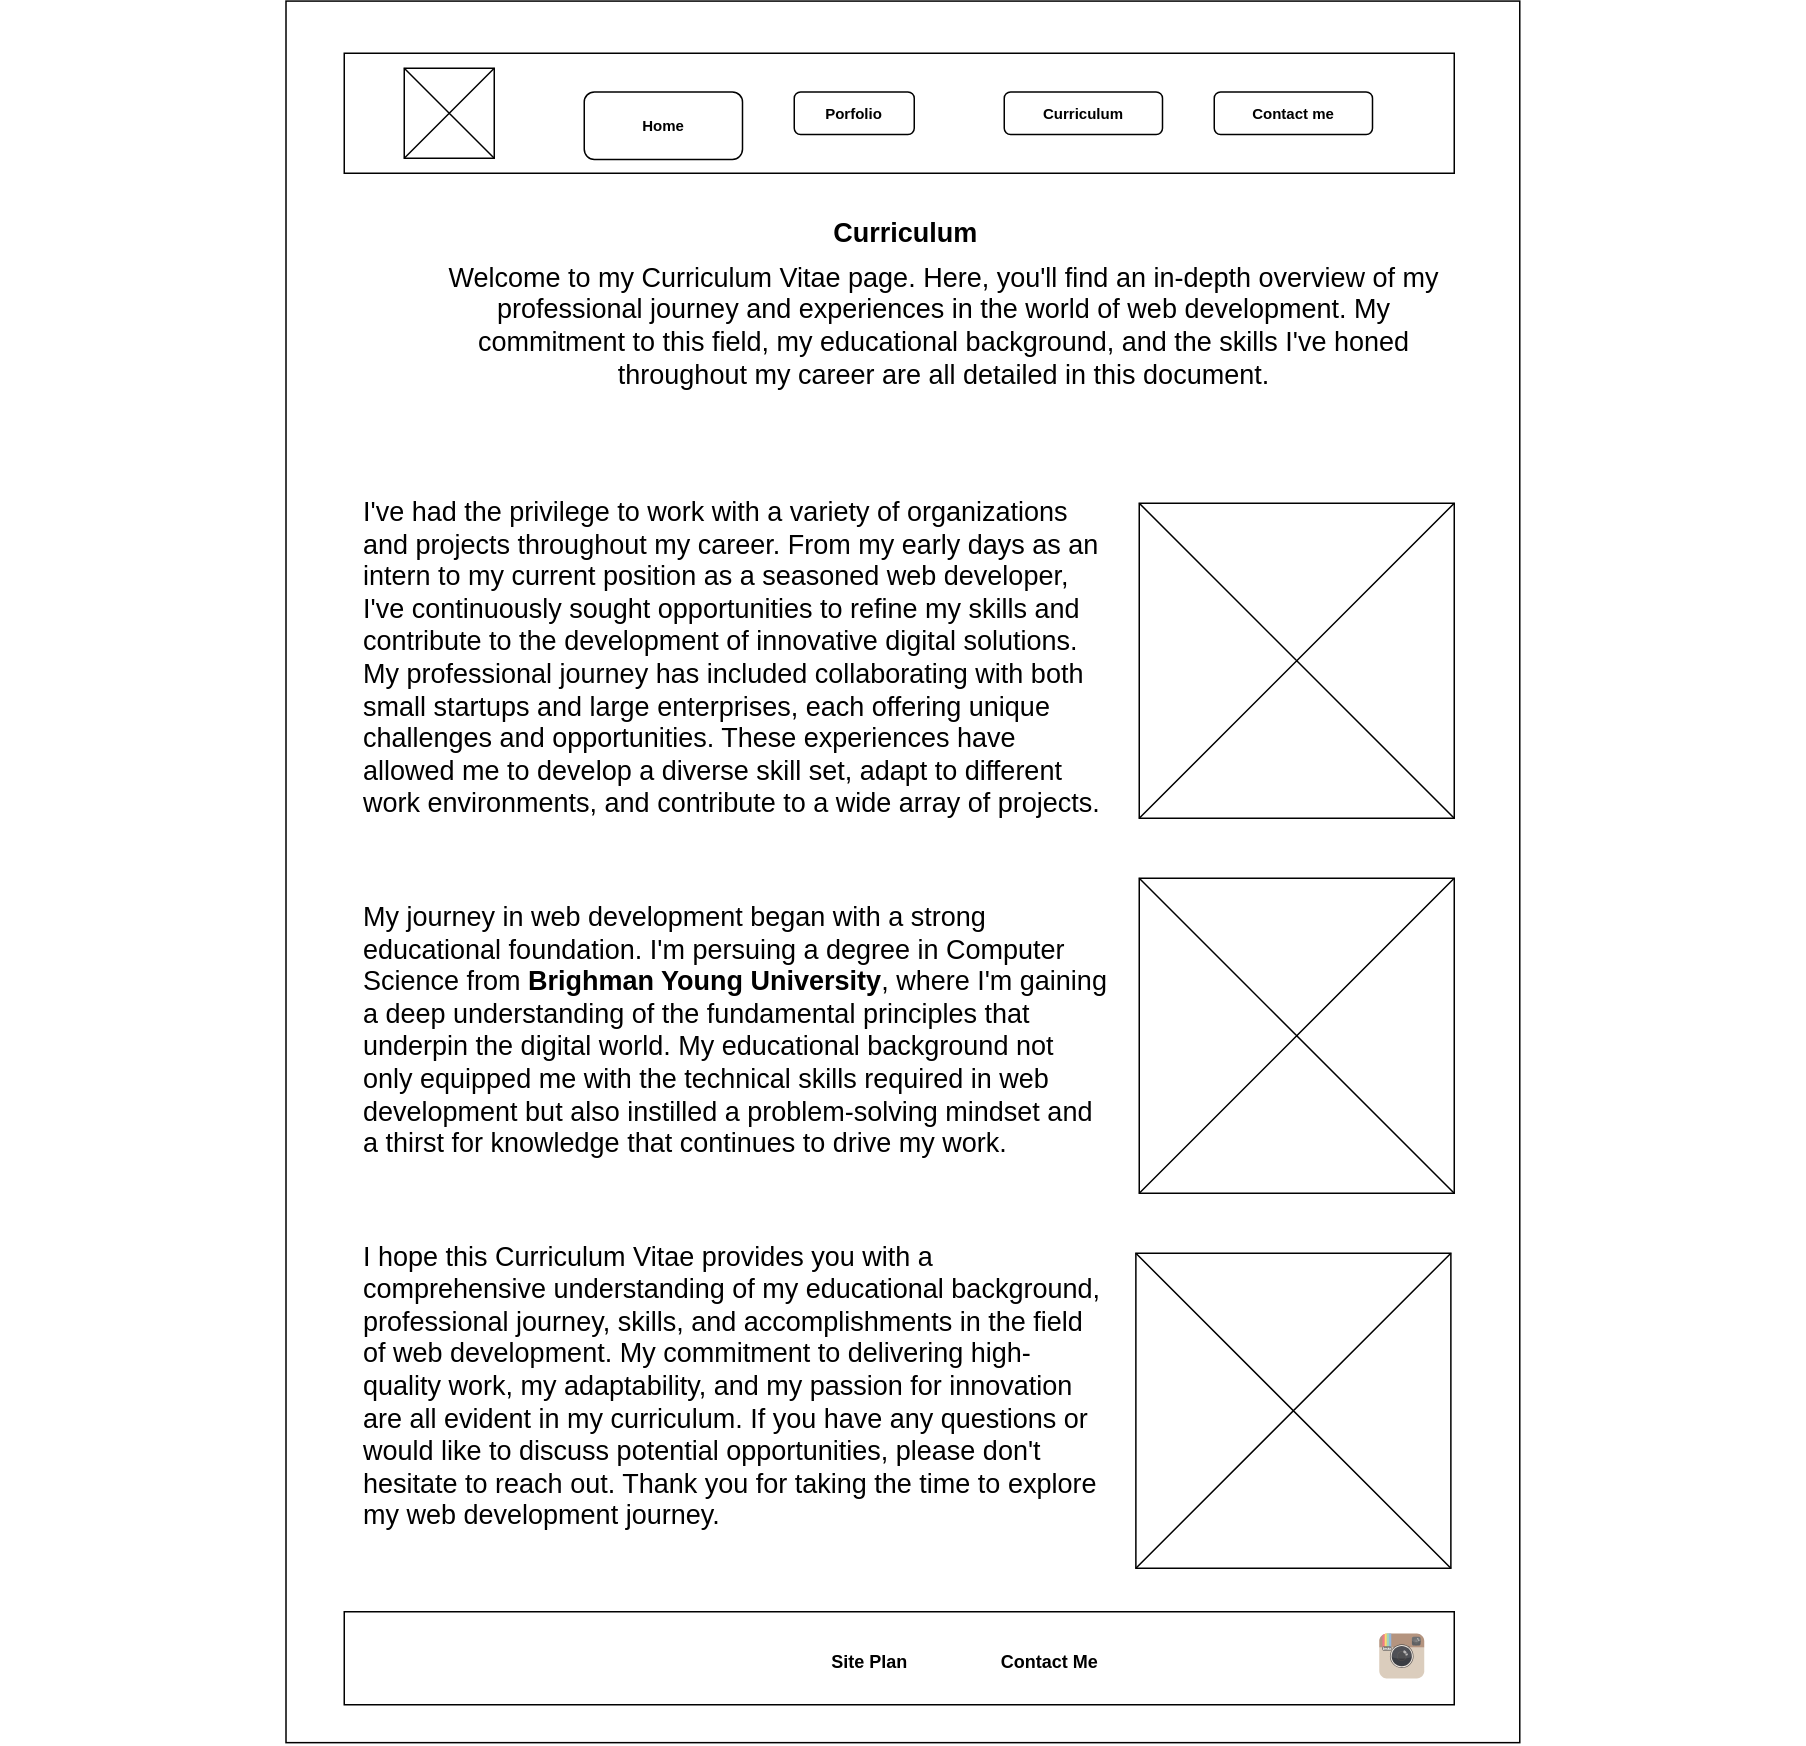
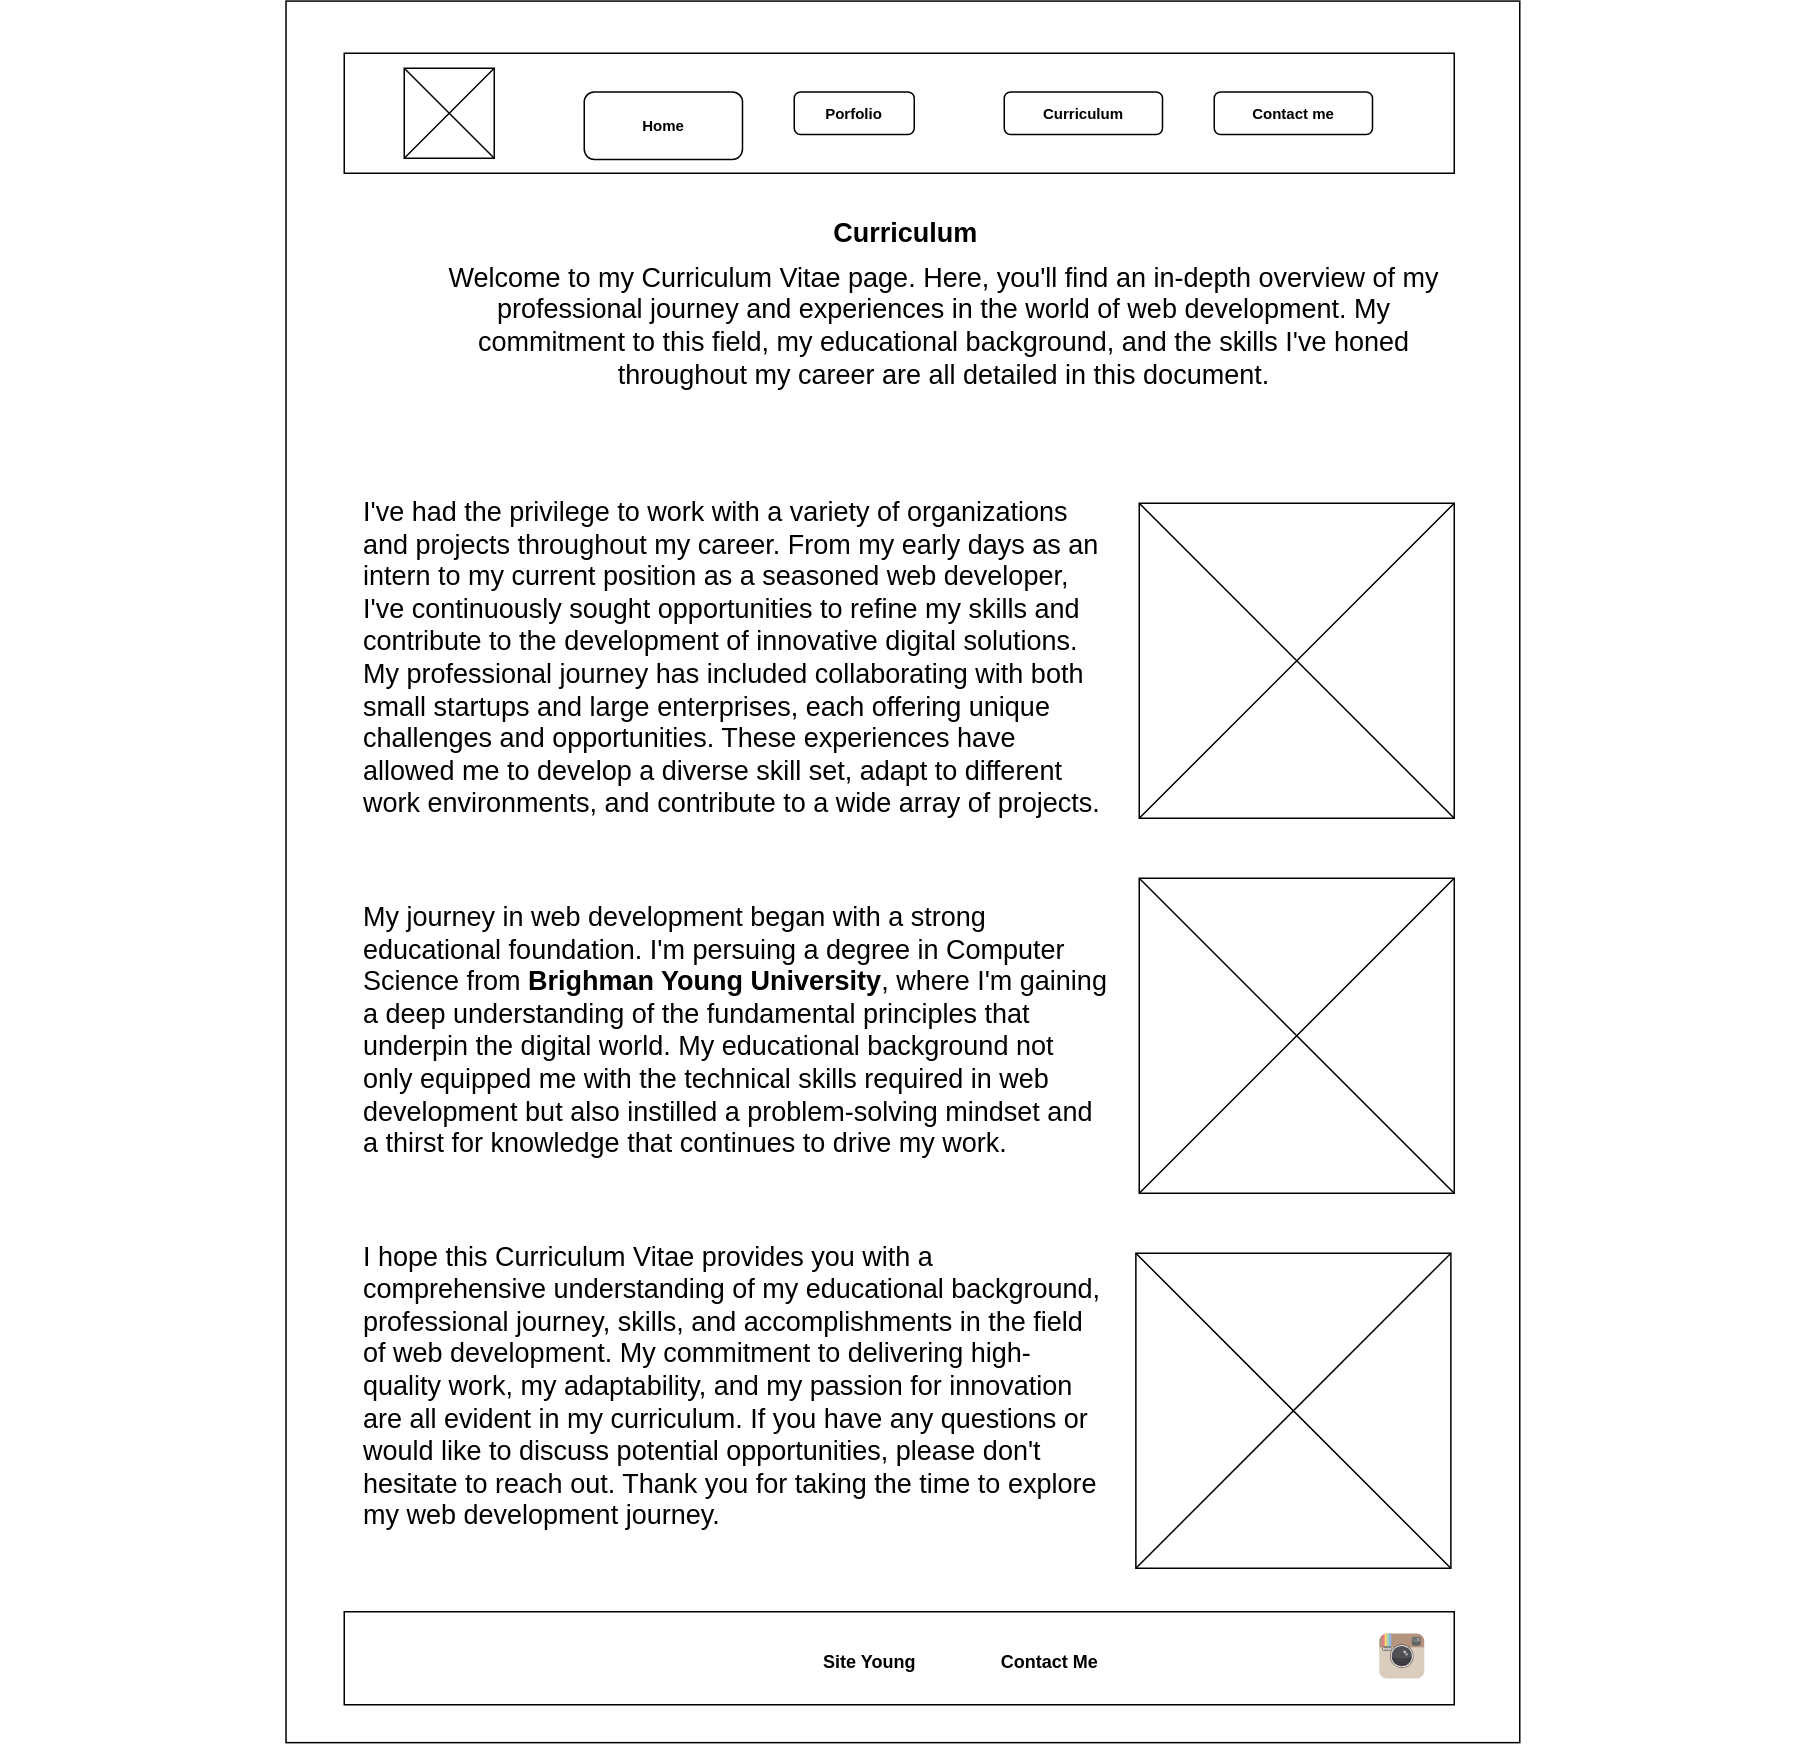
node "Site Plan": label "Site Plan" -> "Site Young"
